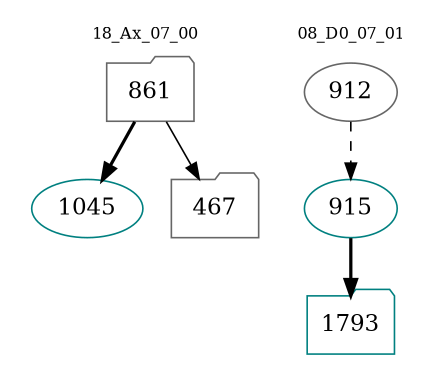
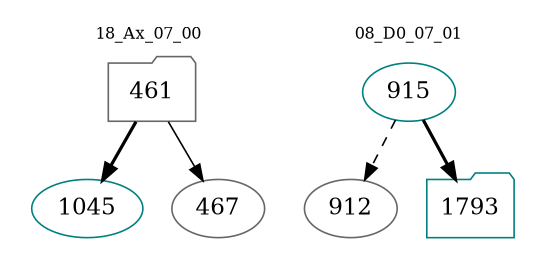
node "861": label "861" -> "461"
edge "912" -> "915": reversed
node "467": shape folder -> ellipse
